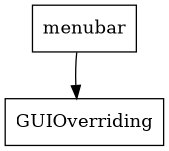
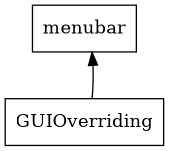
edge "menubar" -> "GUIOverriding": reversed
